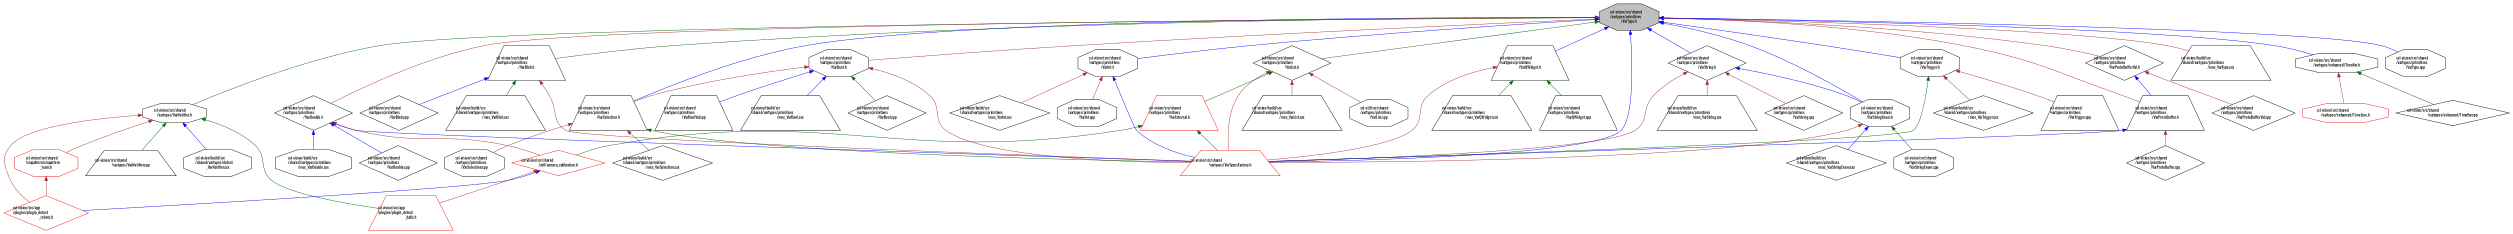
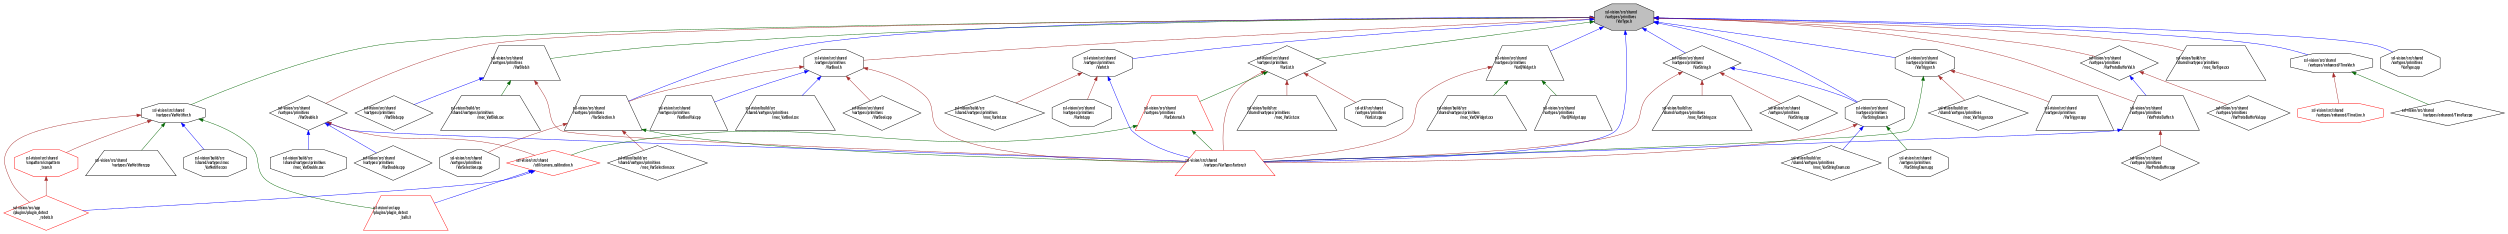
edge "ssl-vision/src/shared /vartypes/primitives /VarBool.cpp" -> "ssl-vision/src/shared /vartypes/primitives /VarBool.h": color darkgreen -> brown
node "ssl-vision/build/src /shared/vartypes/detect _VarNotifier.cxx": label "ssl-vision/build/src /shared/vartypes/detect _VarNotifier.cxx" -> "ssl-vision/build/src /shared/vartypes/moc _VarNotifier.cxx"
edge "ssl-vision/src/app /plugins/plugin_detect _balls.h" -> "ssl-vision/src/shared /util/camera_calibration.h": color brown -> blue
